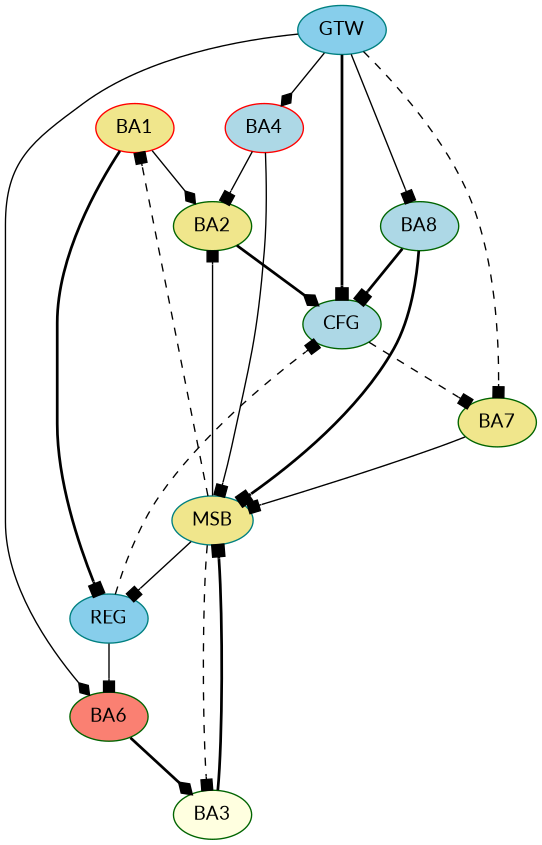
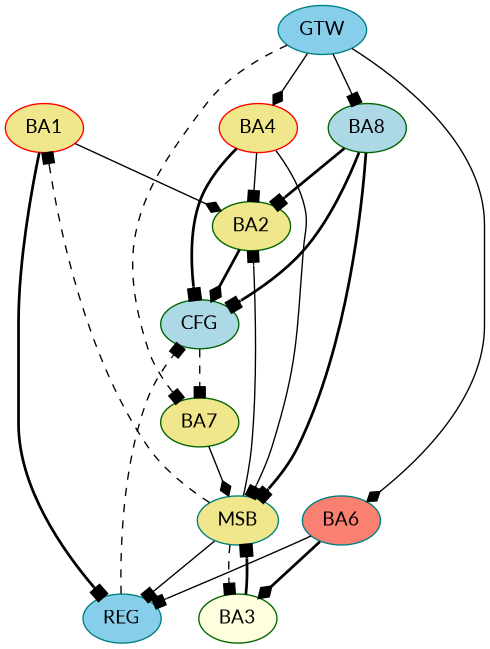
node "BA4": fillcolor lightblue -> khaki
edge "GTW" -> "CFG": now "BA4" -> "CFG"
edge "BA8" -> "BA2": added
edge "BA7" -> "MSB": arrowhead box -> diamond
edge "REG" -> "BA6": reversed
node "BA6": color darkgreen -> teal
